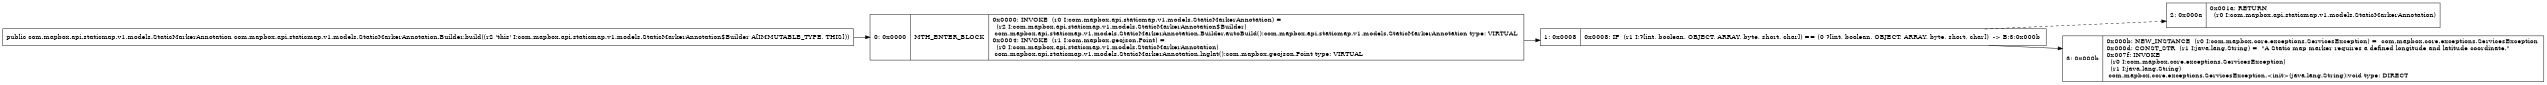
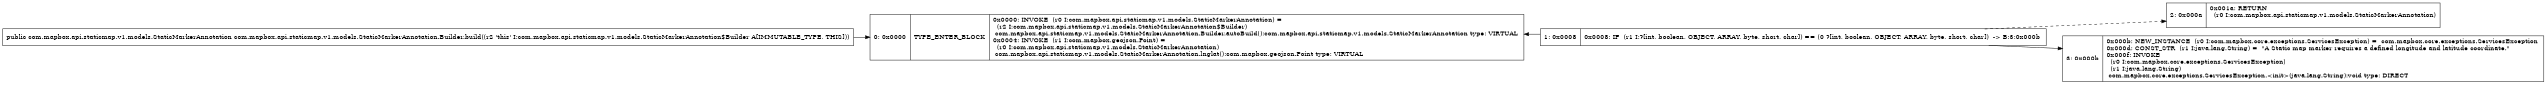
node "0: 0x0000": text "MTH_ENTER_BLOCK" -> "TYPE_ENTER_BLOCK"
edge "0: 0x0000" -> "1: 0x0008": reversed
node "3: 0x000b": text "0x007f: INVOKE" -> "0x000f: INVOKE"
